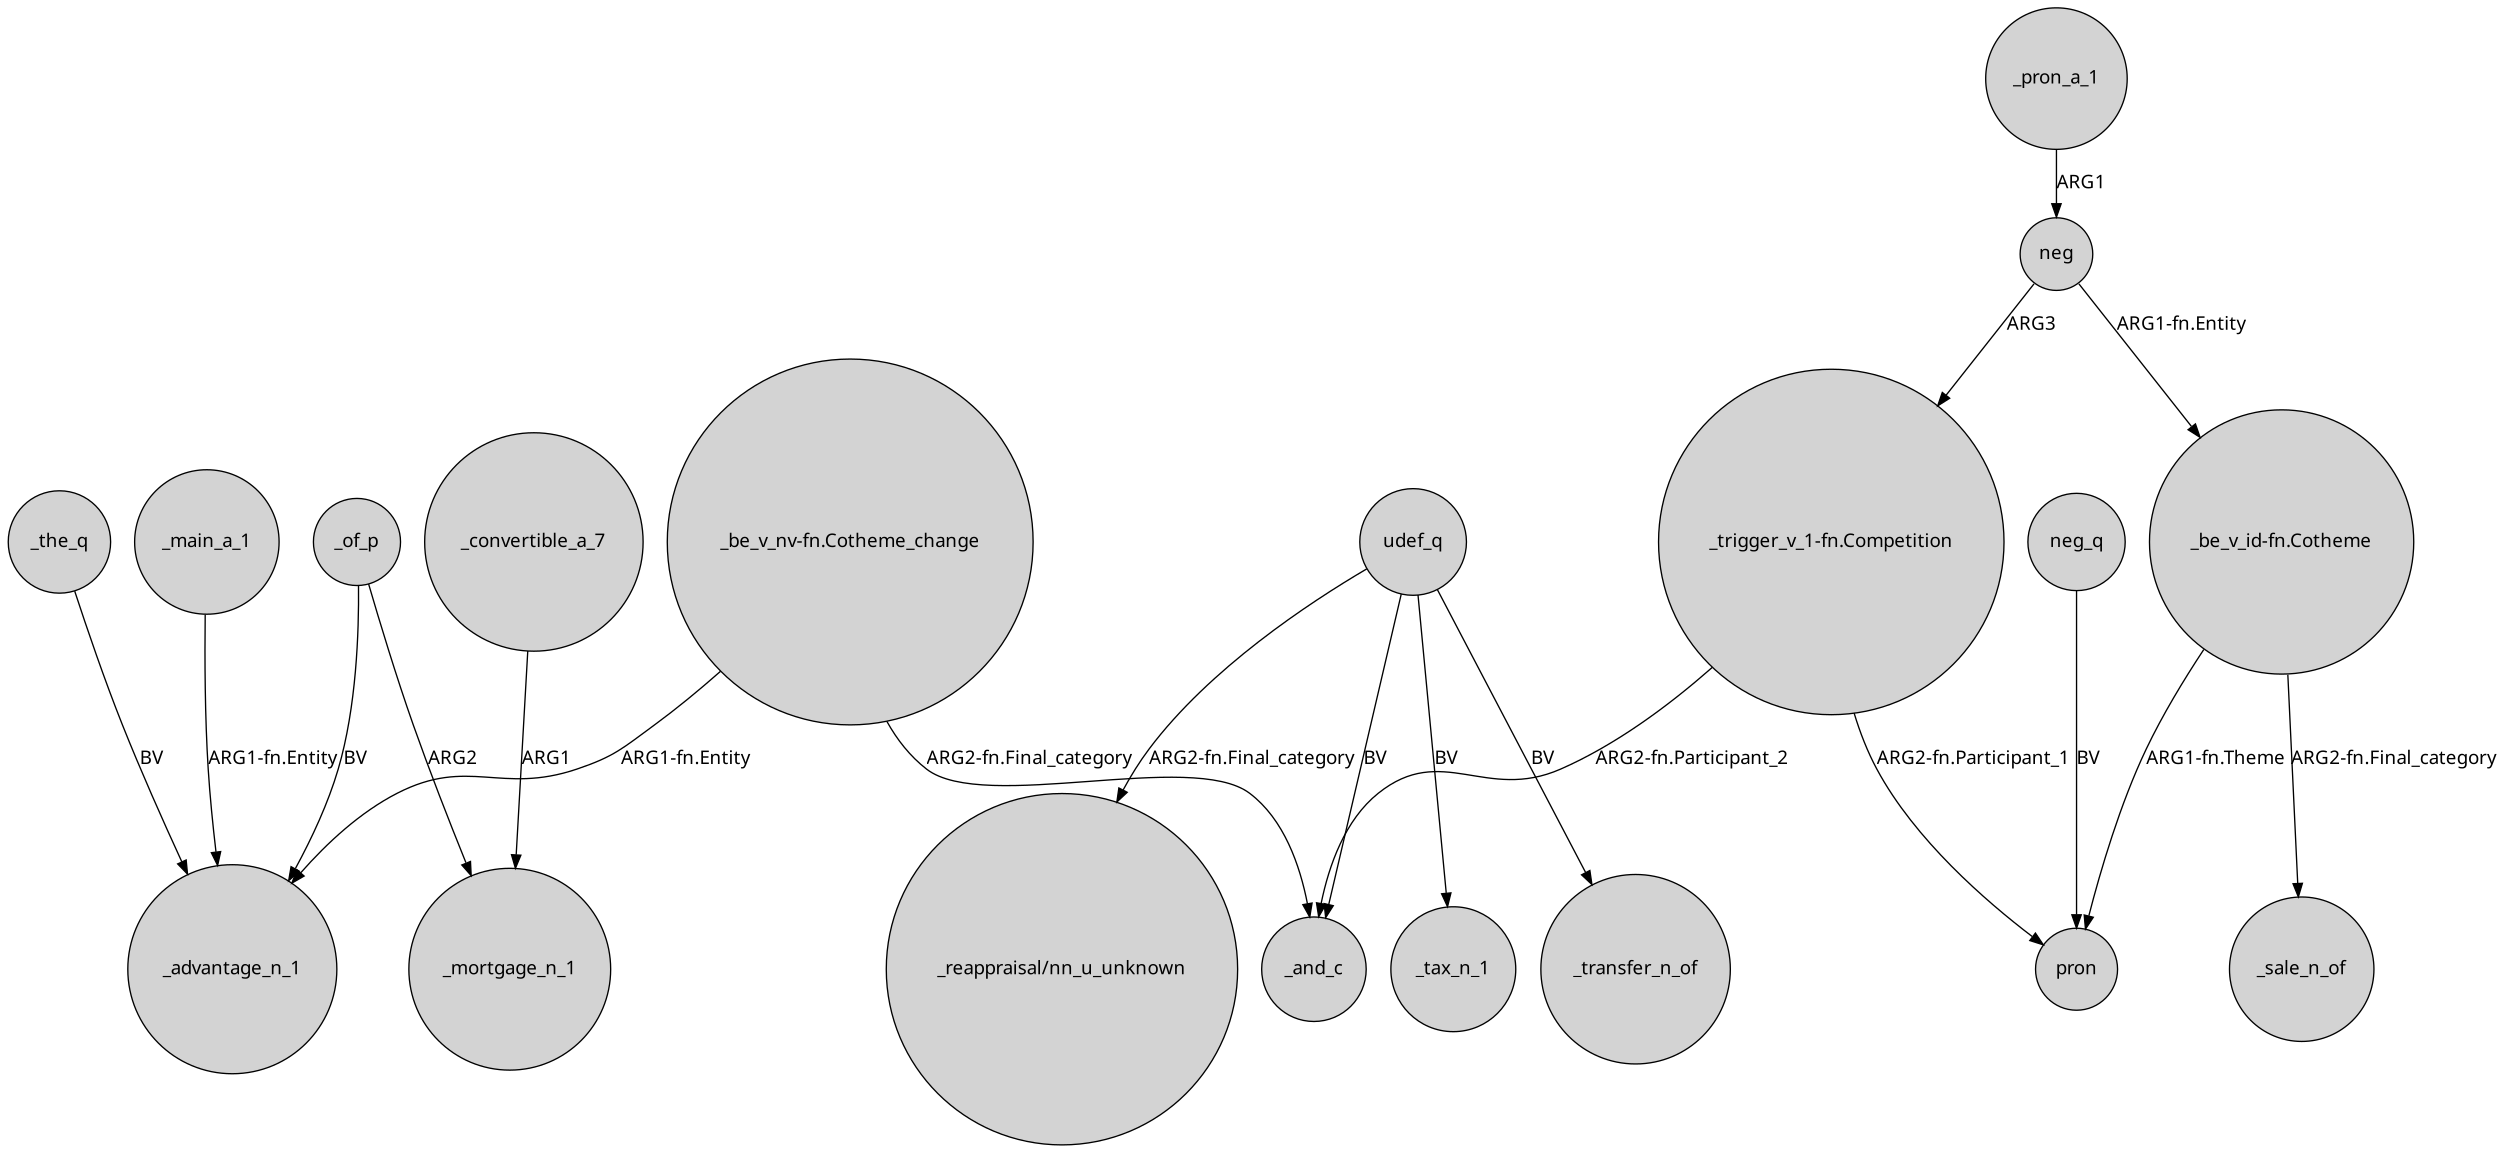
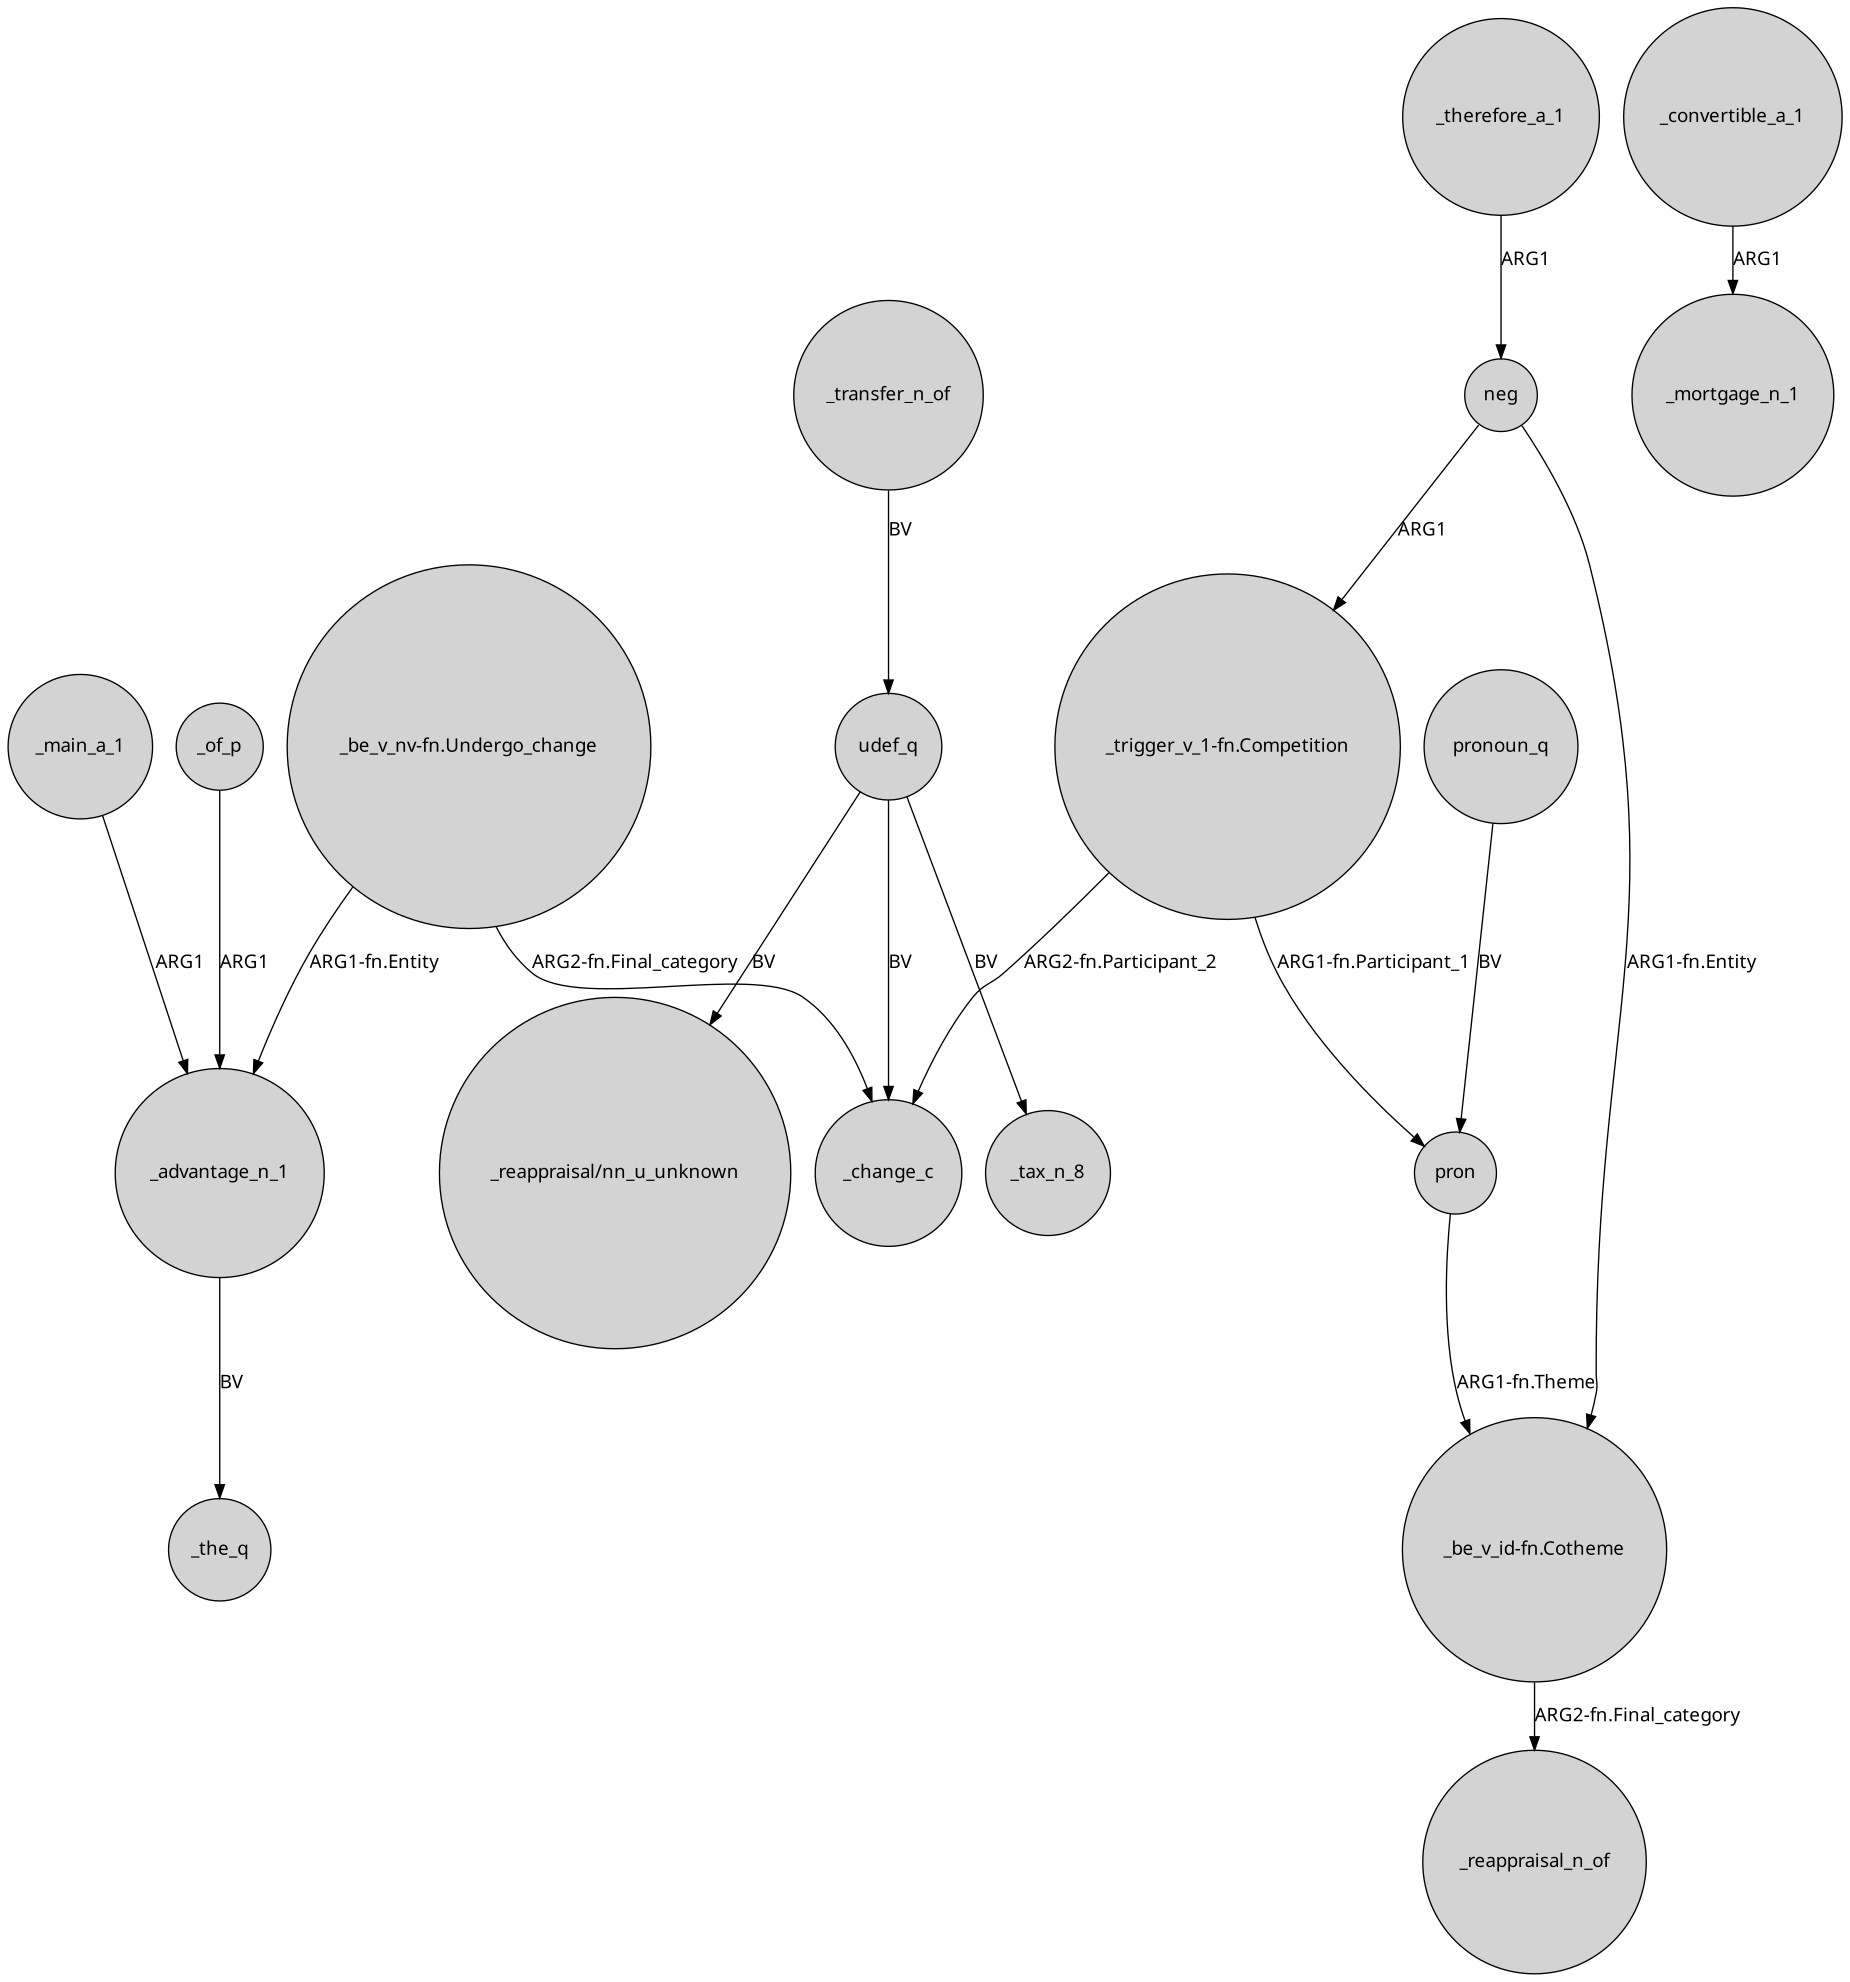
node "_pron_a_1": label "_pron_a_1" -> "_therefore_a_1"
edge "neg" -> "_trigger_v_1-fn.Competition": label "ARG3" -> "ARG1"
node "_convertible_a_7": label "_convertible_a_7" -> "_convertible_a_1"
node "_be_v_nv-fn.Cotheme_change": label "_be_v_nv-fn.Cotheme_change" -> "_be_v_nv-fn.Undergo_change"
node "neg_q": label "neg_q" -> "pronoun_q"
edge "_of_p" -> "_mortgage_n_1": removed, label "ARG2"
edge "_the_q" -> "_advantage_n_1": reversed
edge "udef_q" -> "_transfer_n_of": reversed
edge "_main_a_1" -> "_advantage_n_1": label "ARG1-fn.Entity" -> "ARG1"
edge "_of_p" -> "_advantage_n_1": label "BV" -> "ARG1"
edge "udef_q" -> "_reappraisal/nn_u_unknown": label "ARG2-fn.Final_category" -> "BV"
edge "_trigger_v_1-fn.Competition" -> "pron": label "ARG2-fn.Participant_1" -> "ARG1-fn.Participant_1"
edge "_be_v_id-fn.Cotheme" -> "pron": reversed
node "_and_c": label "_and_c" -> "_change_c"
node "_tax_n_1": label "_tax_n_1" -> "_tax_n_8"
node "_sale_n_of": label "_sale_n_of" -> "_reappraisal_n_of"
